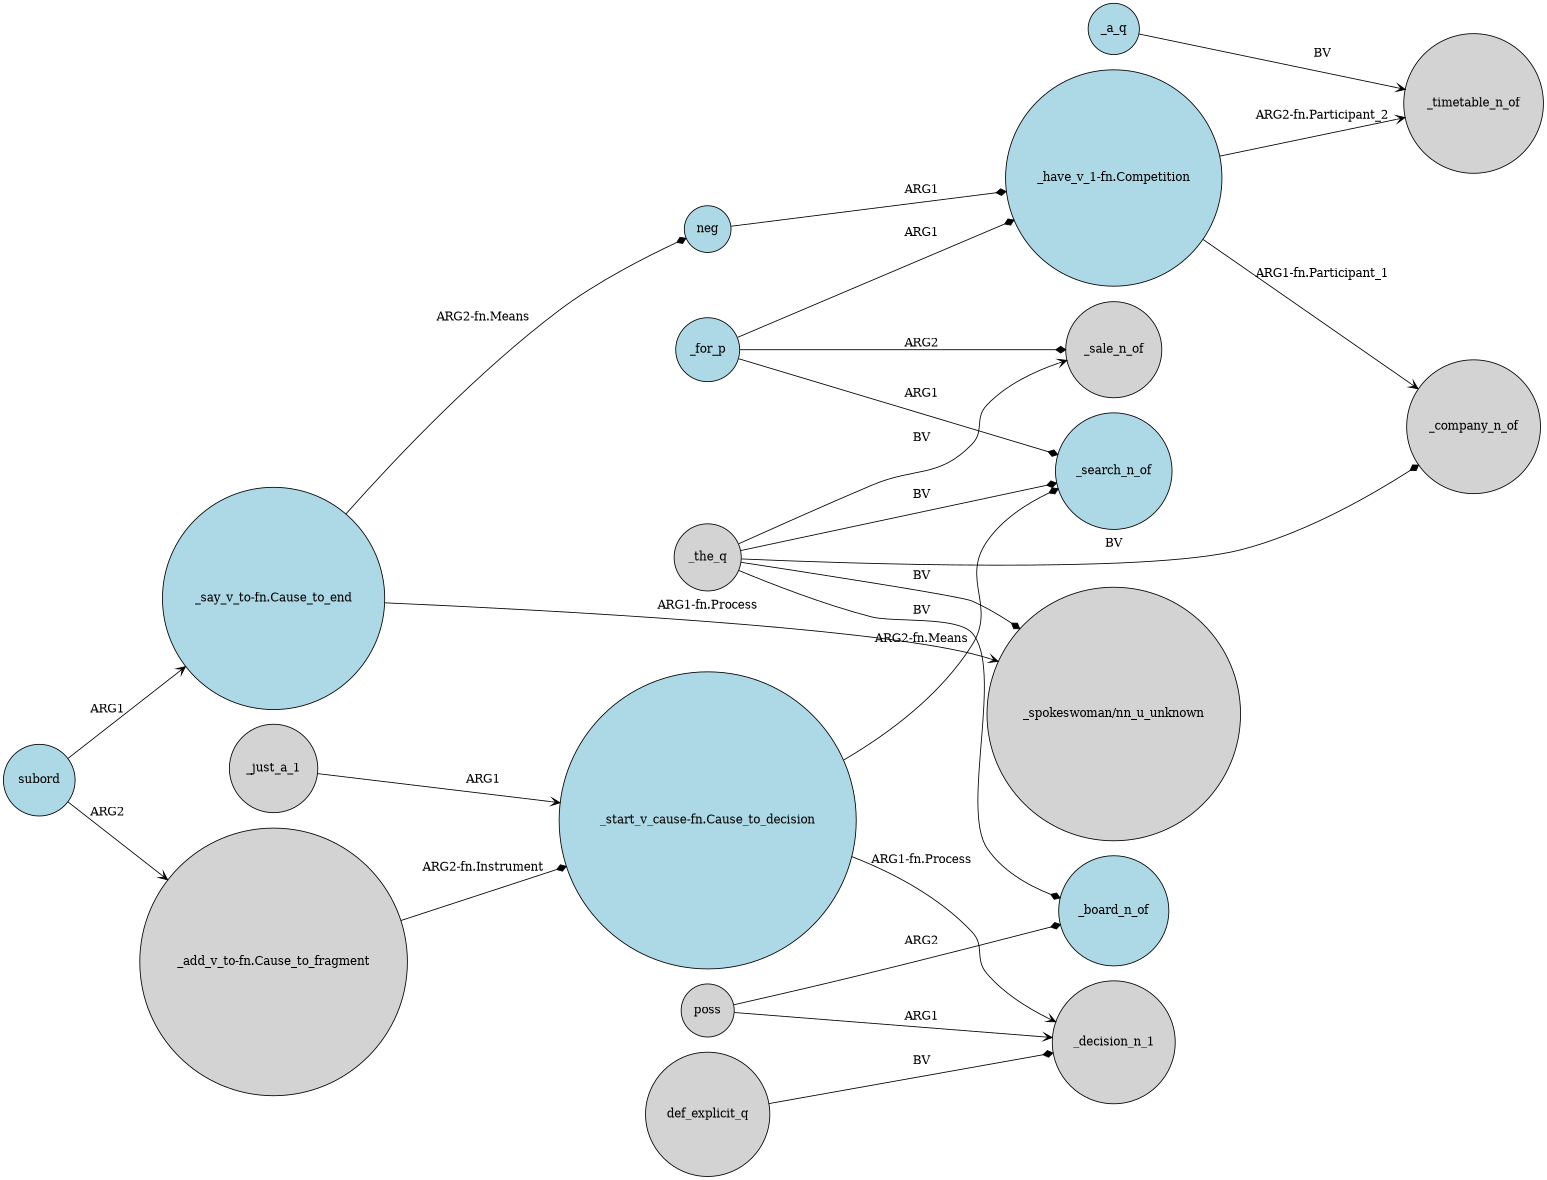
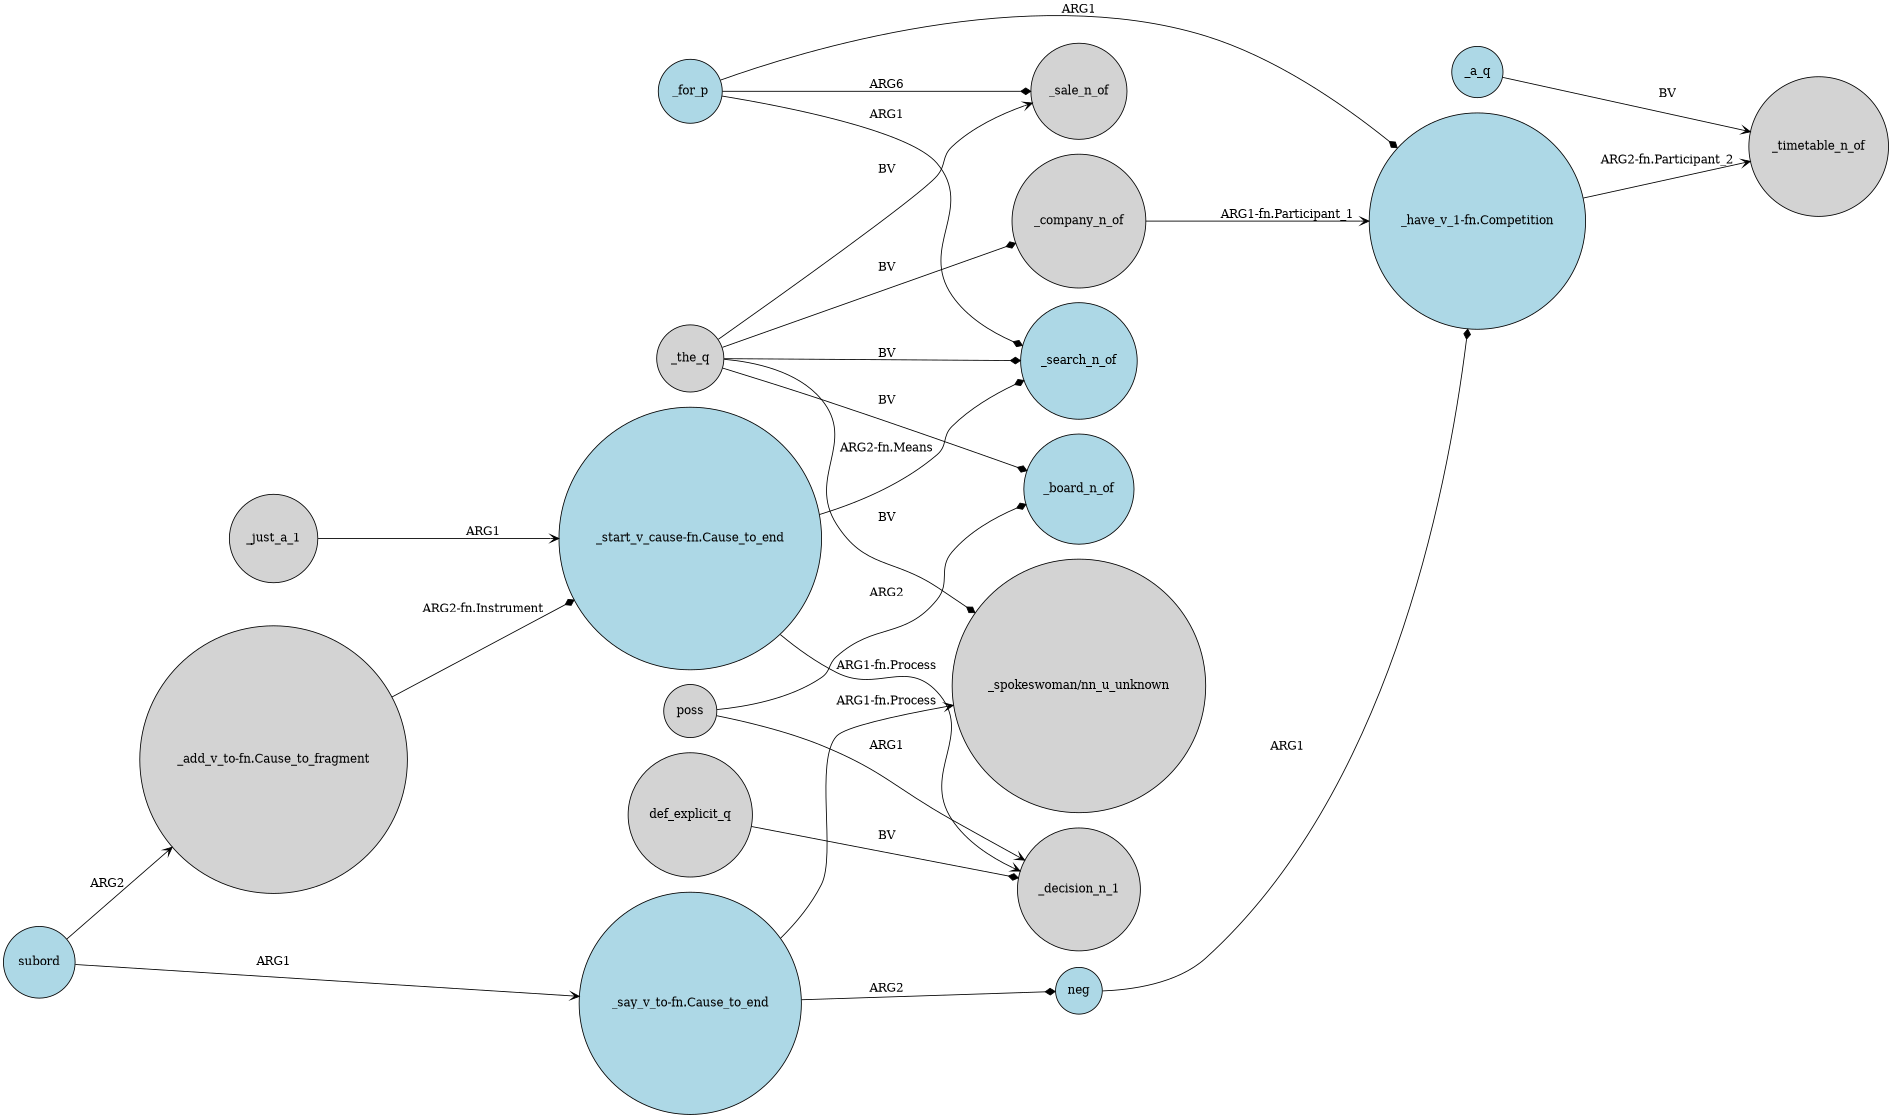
edge "_have_v_1-fn.Competition" -> "_company_n_of": reversed
edge "_say_v_to-fn.Cause_to_end" -> "neg": label "ARG2-fn.Means" -> "ARG2"
edge "_for_p" -> "_sale_n_of": label "ARG2" -> "ARG6"
node "_start_v_cause-fn.Cause_to_decision": label "_start_v_cause-fn.Cause_to_decision" -> "_start_v_cause-fn.Cause_to_end"
